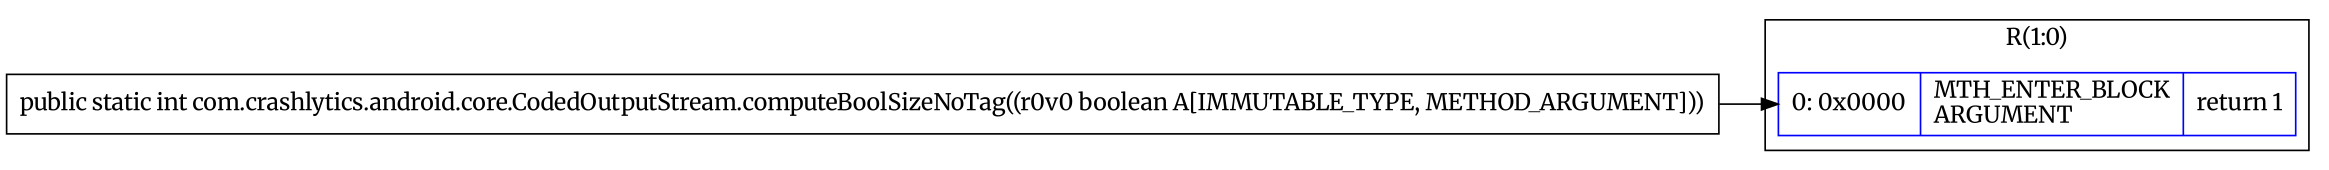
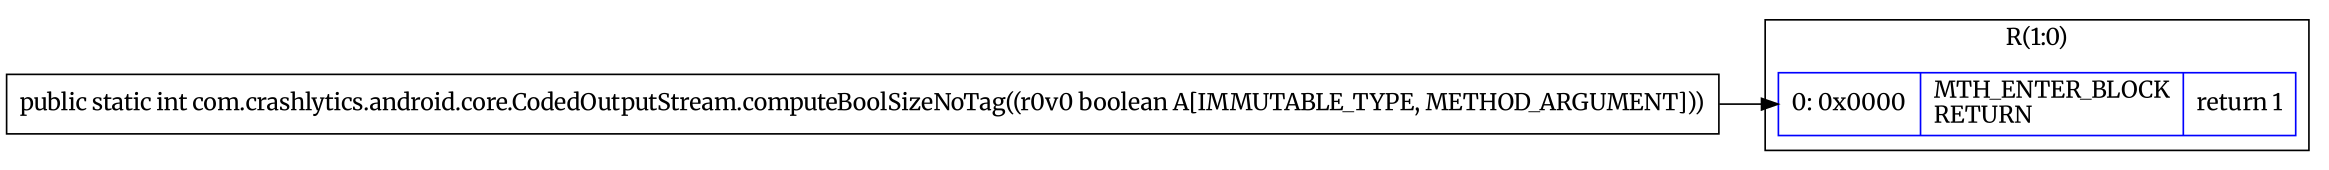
node "0: 0x0000": text "ARGUMENT" -> "RETURN"
